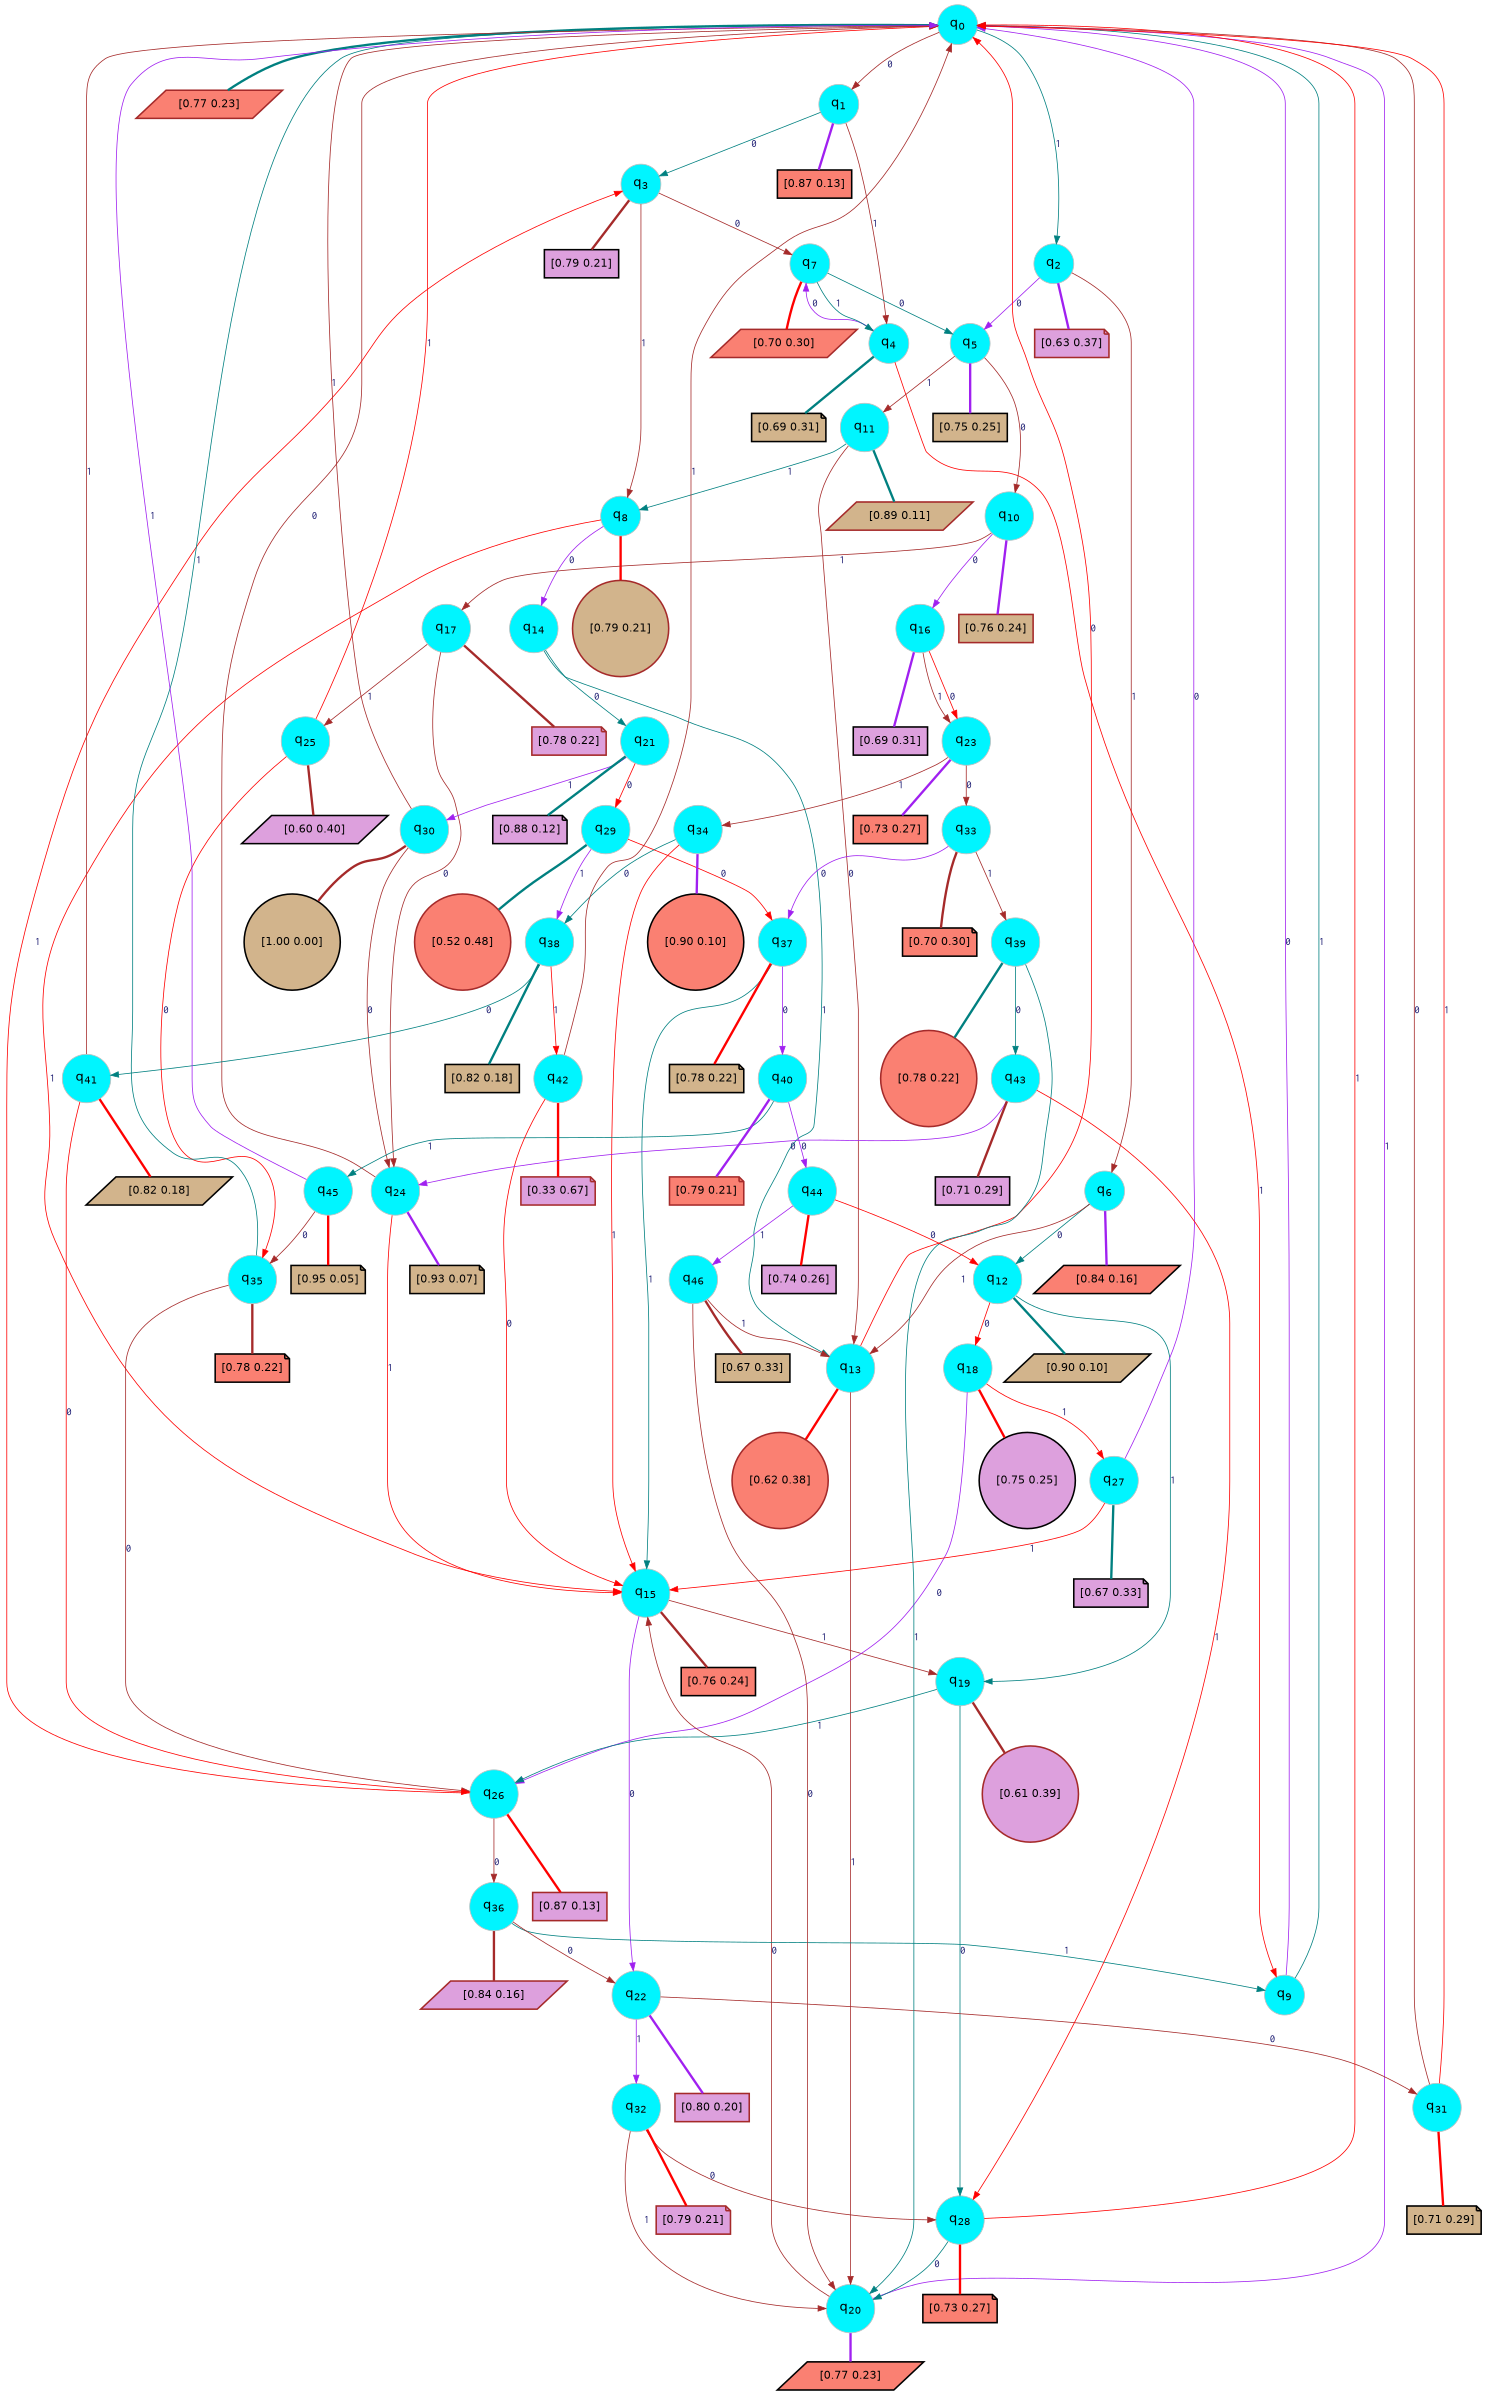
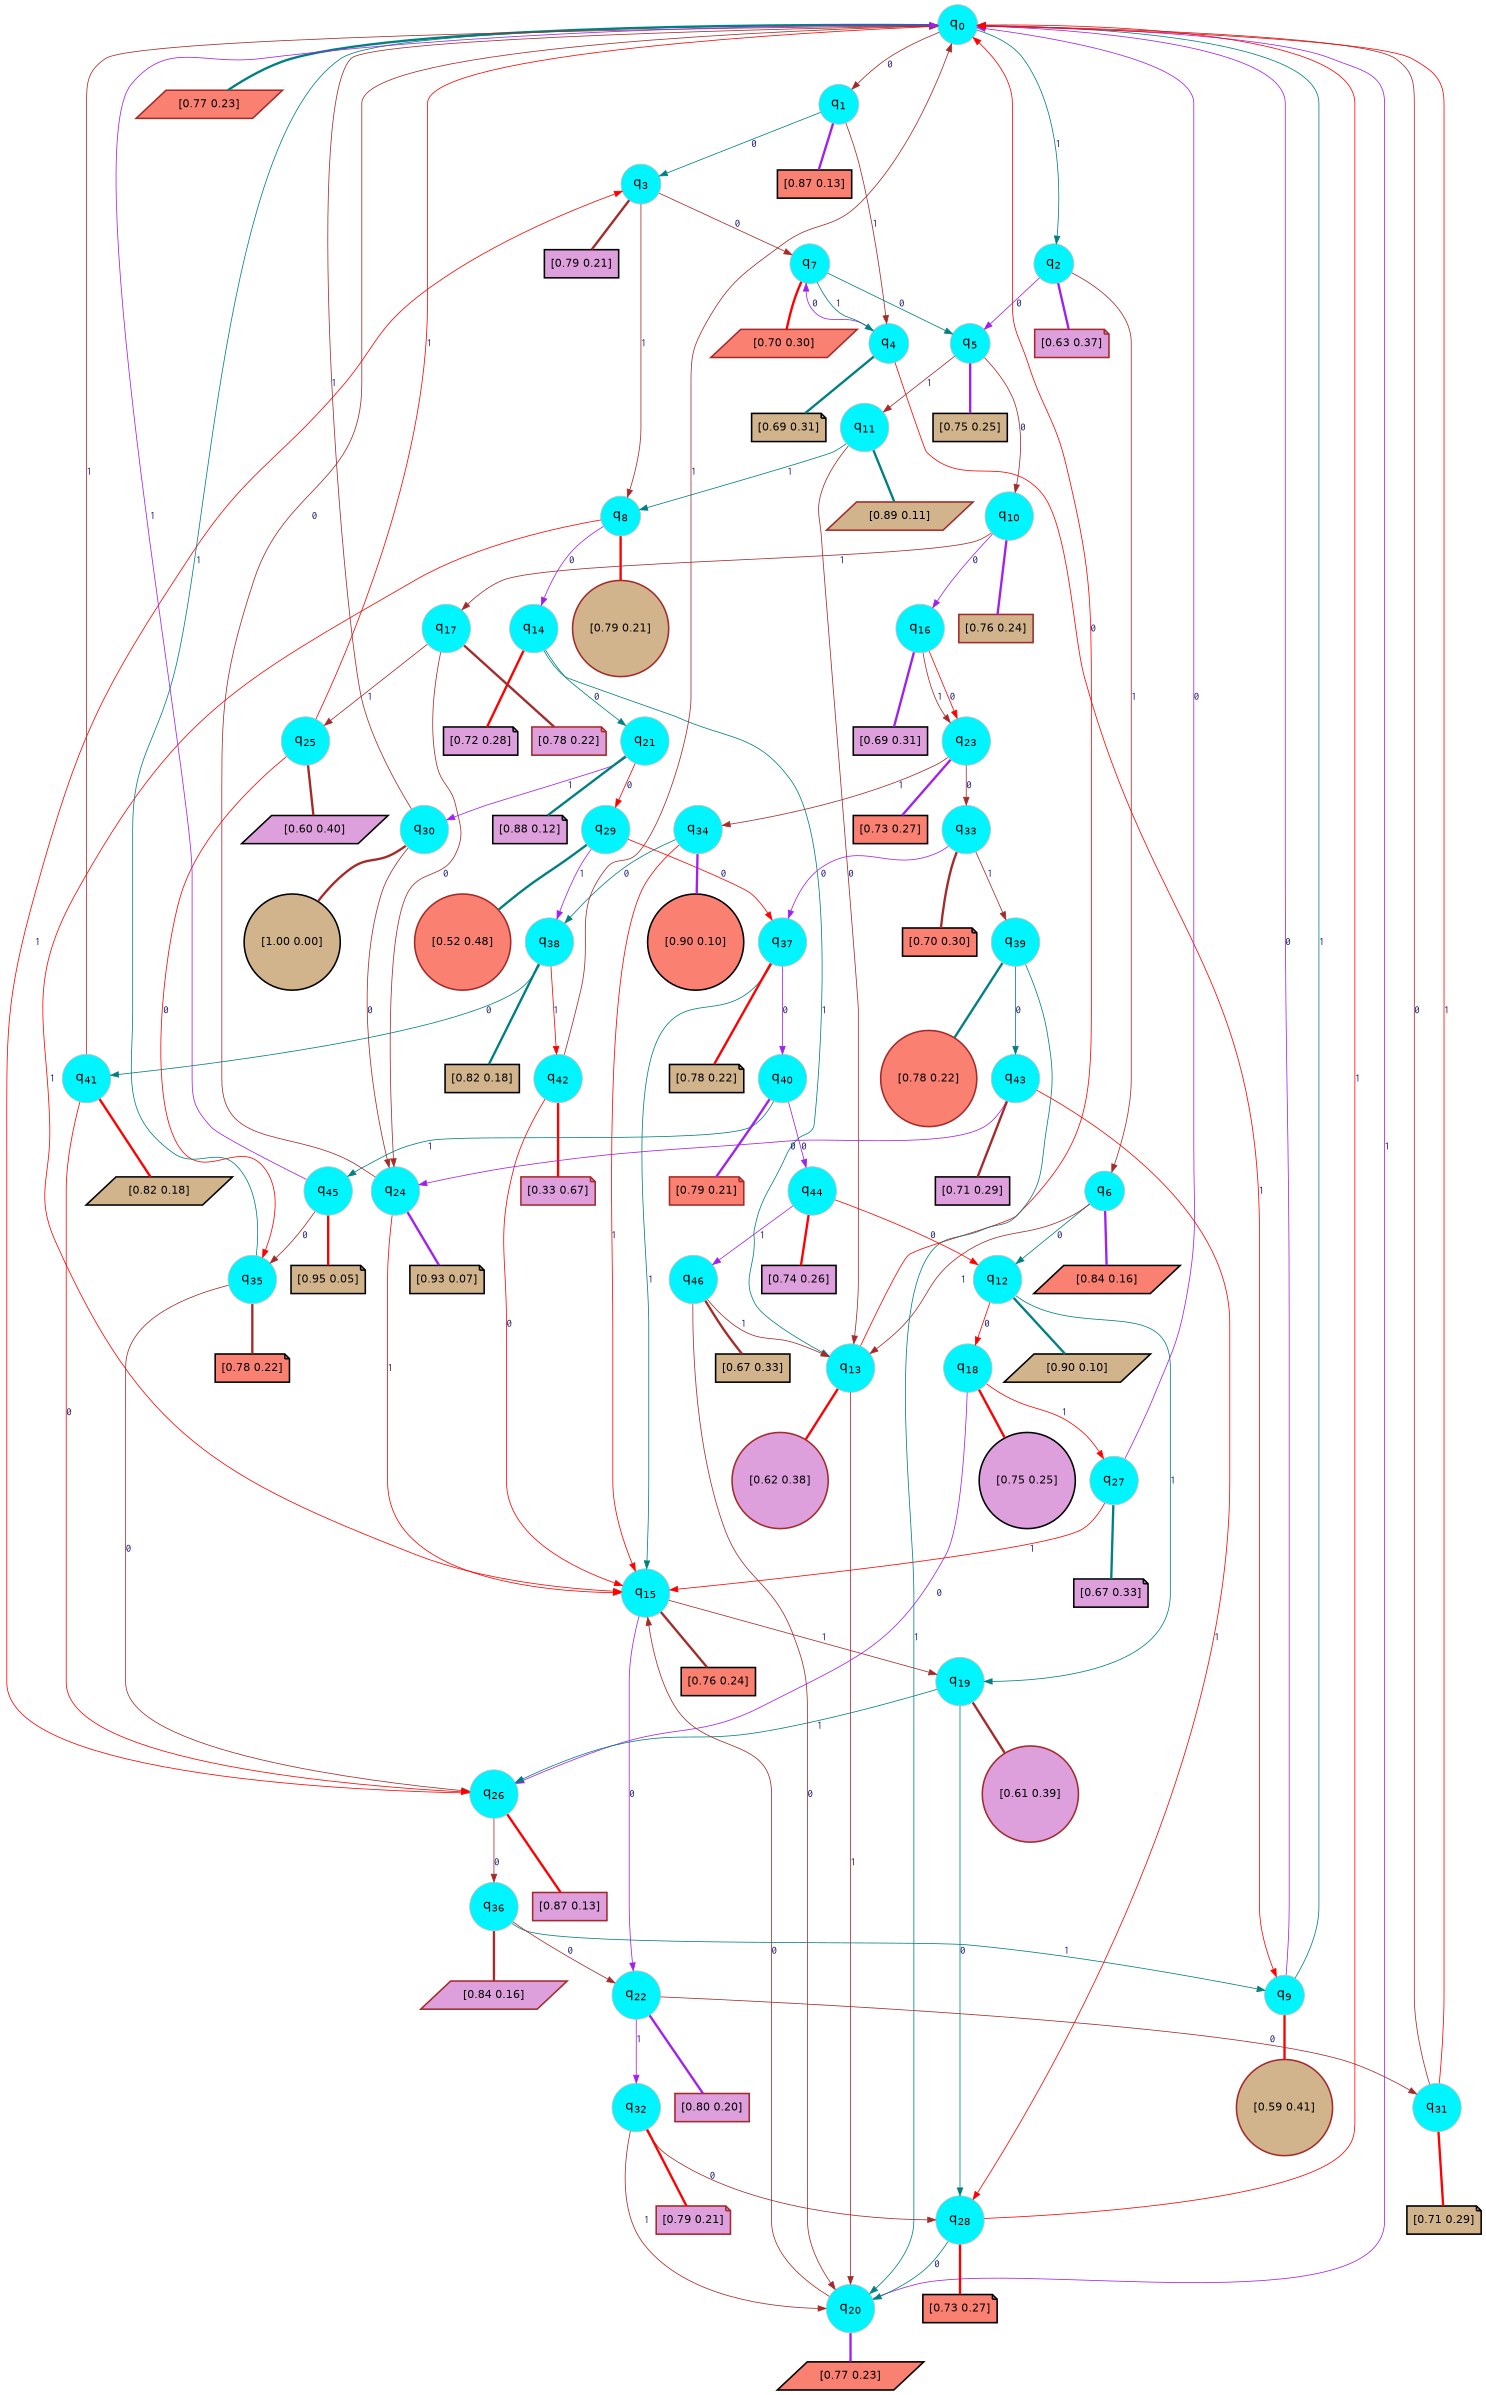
node "[0.72 0.28]": added
node "[0.62 0.38]": fillcolor salmon -> plum
node "[0.59 0.41]": added
